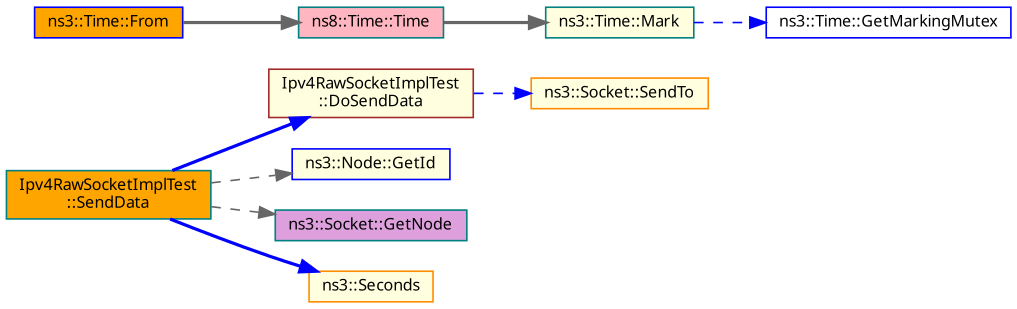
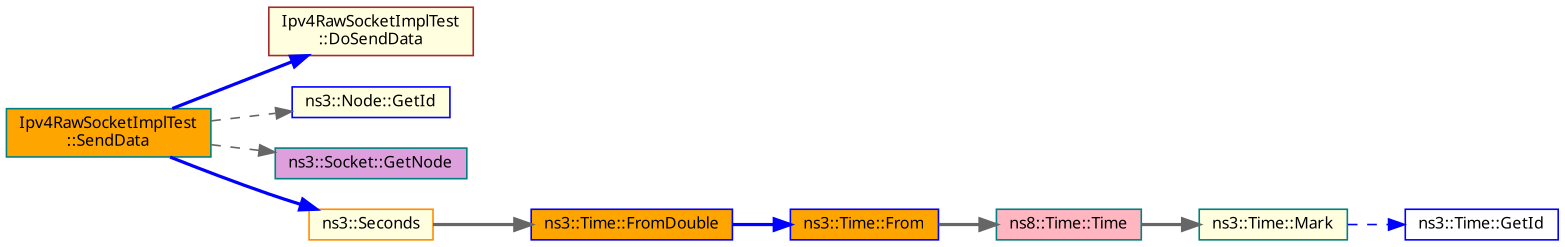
node "ns3::Time::GetMarkingMutex": label "ns3::Time::GetMarkingMutex" -> "ns3::Time::GetId"
node "ns3::Socket::SendTo": removed
node "ns3::Time::FromDouble": added
